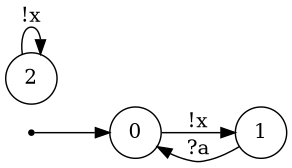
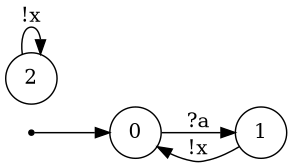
edge "0" -> "1": label "!x" -> "?a"
edge "1" -> "0": label "?a" -> "!x"
